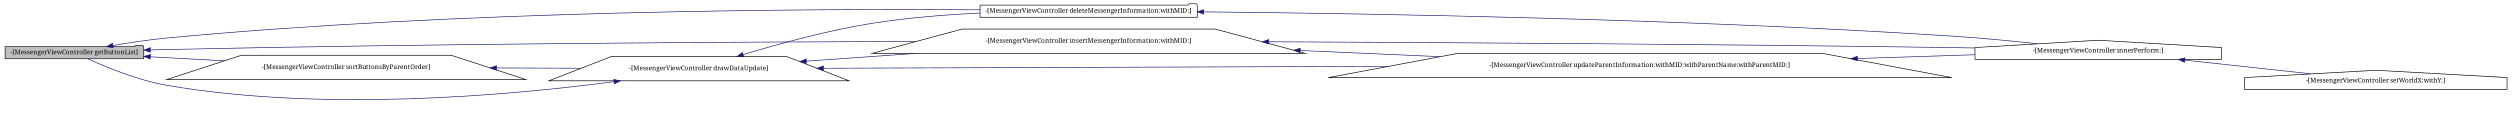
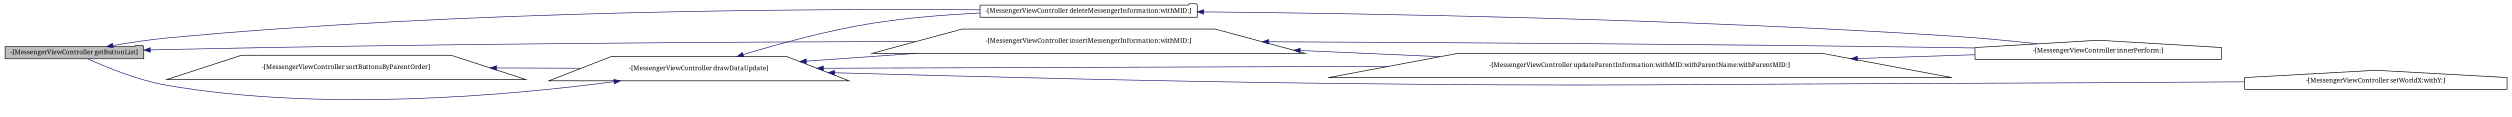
edge "-[MessengerViewController sortButtonsByParentOrder]" -> "-[MessengerViewController getButtonList]": removed
edge "-[MessengerViewController setWorldX:withY:]" -> "-[MessengerViewController innerPerform:]": now "-[MessengerViewController setWorldX:withY:]" -> "-[MessengerViewController drawDataUpdate]"
